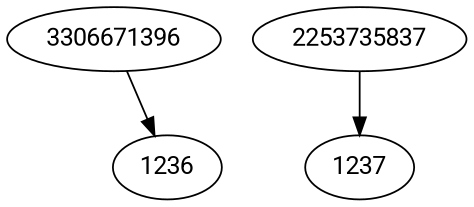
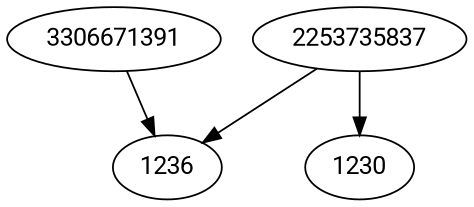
node "3306671396": label "3306671396" -> "3306671391"
edge "2253735837" -> "1236": added
node "1237": label "1237" -> "1230"
